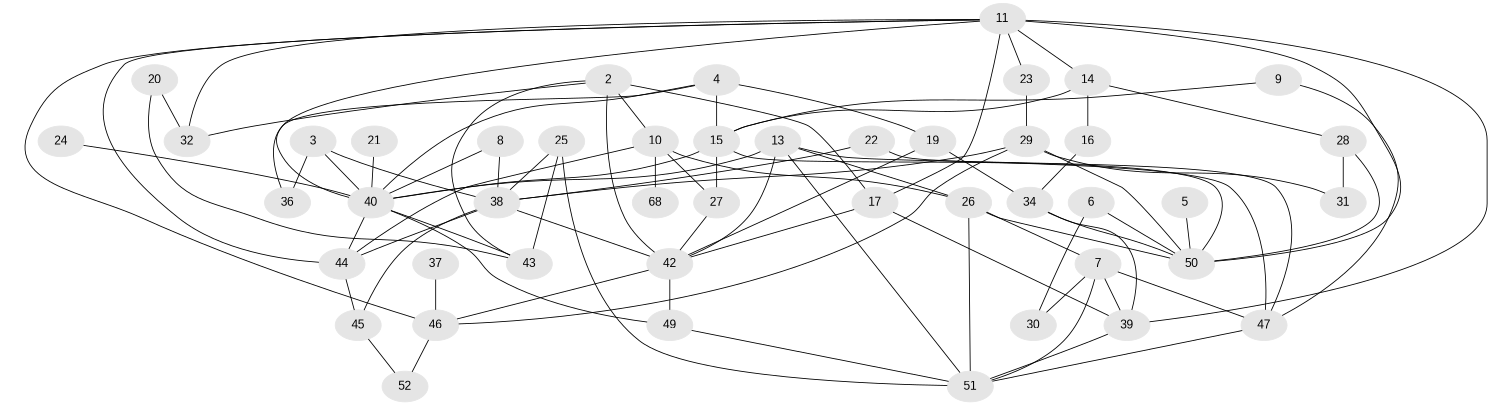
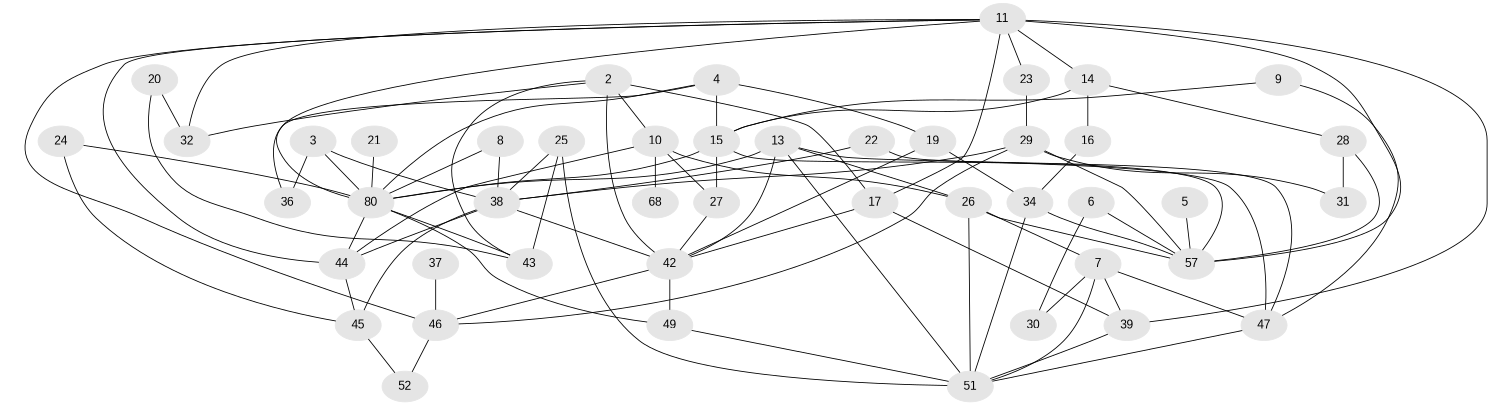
node "40": label "40" -> "80"
edge "34" -- "39": now "34" -- "51"
node "50": label "50" -> "57"
edge "24" -- "45": added
